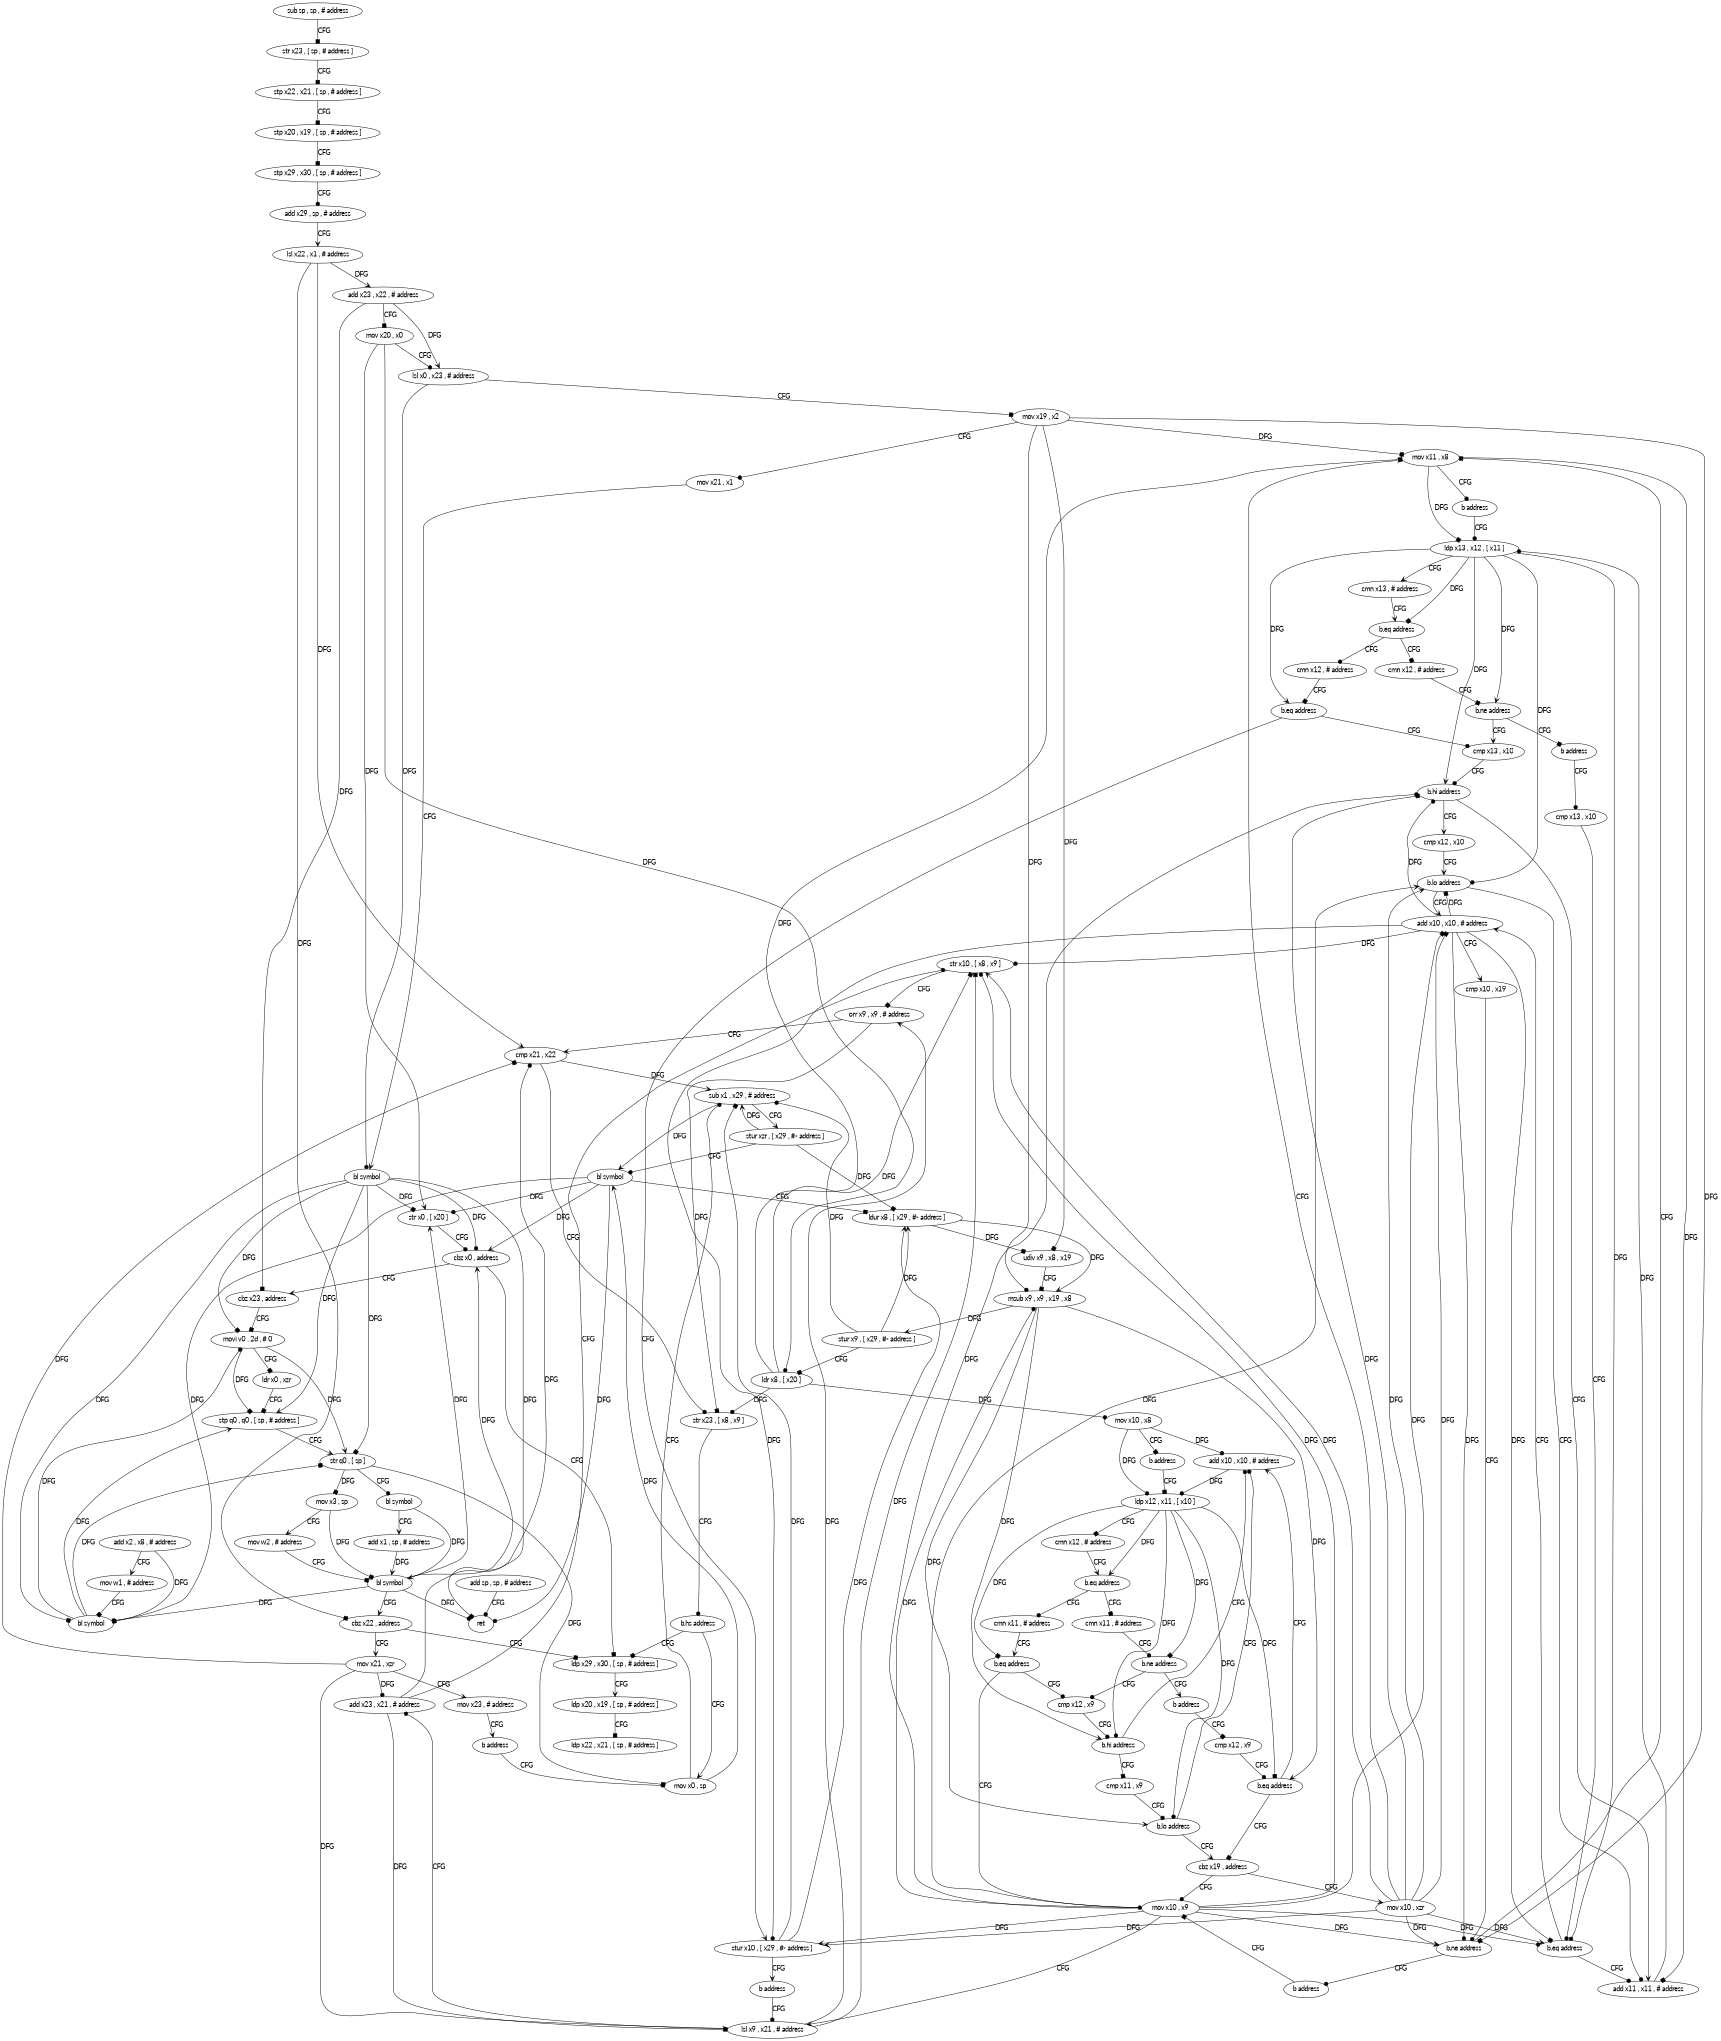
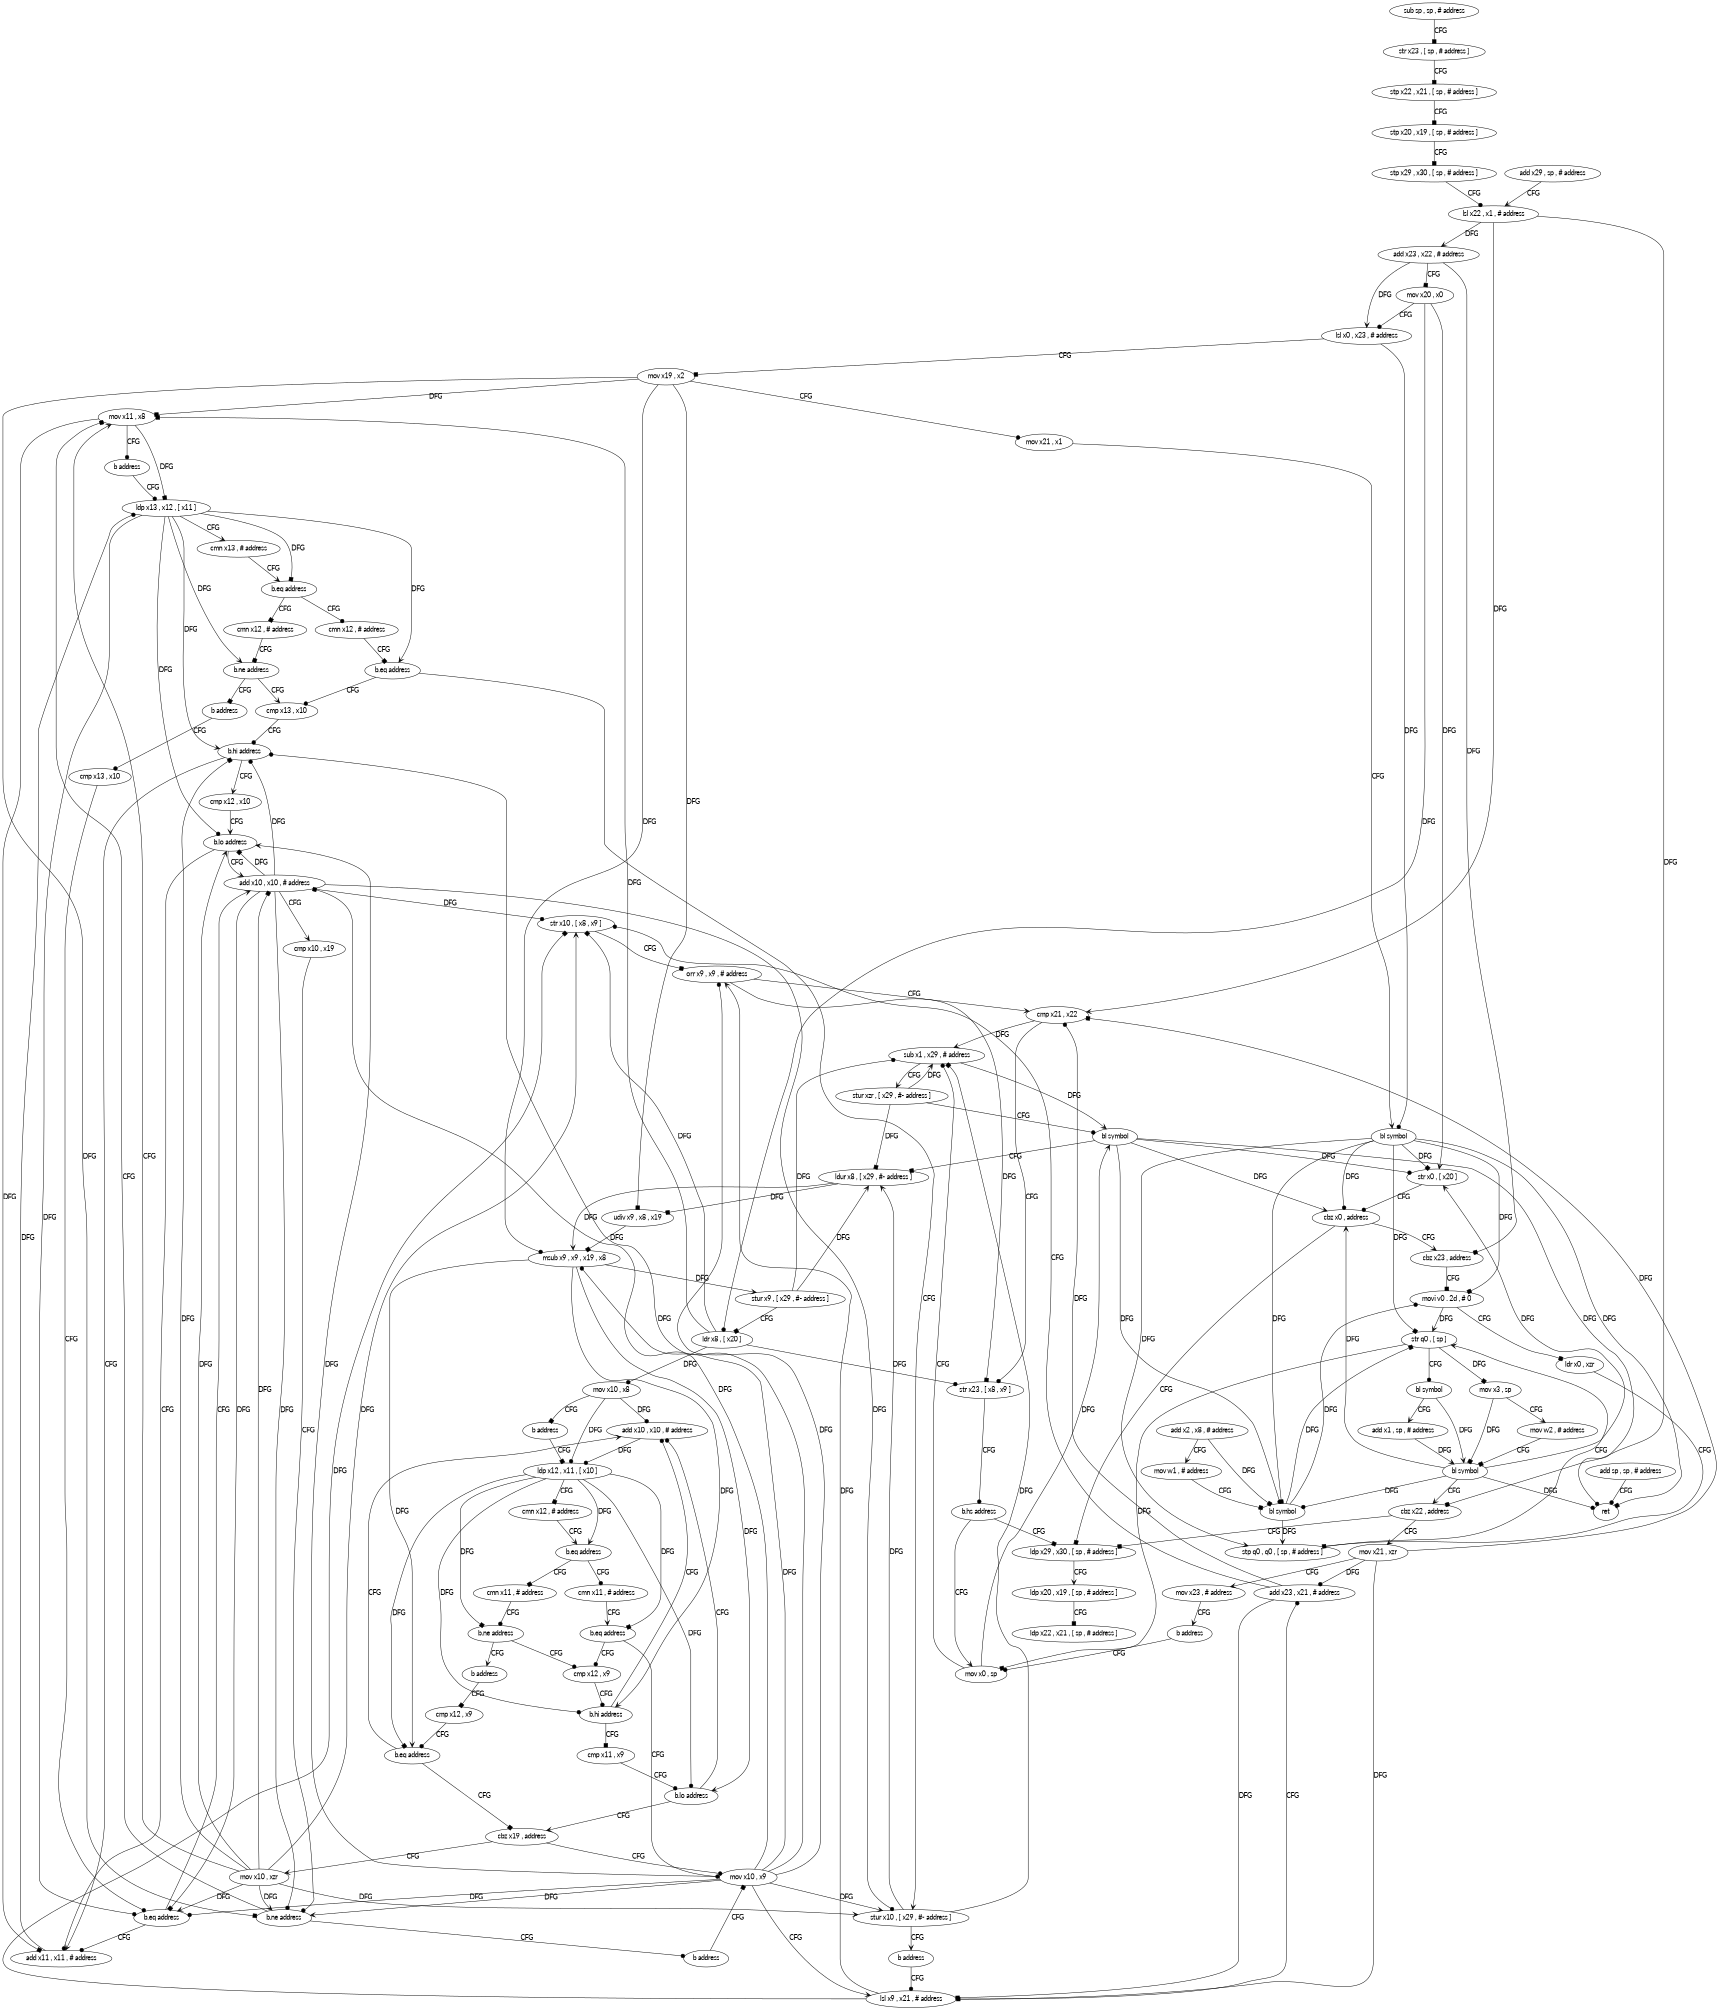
edge "stp x29 , x30 , [ sp , # address ]" -> "add x29 , sp , # address": now "stp x29 , x30 , [ sp , # address ]" -> "lsl x22 , x1 , # address"
edge "udiv x9 , x8 , x19" -> "msub x9 , x9 , x19 , x8": label "CFG" -> "DFG"
edge "movi v0 . 2d , # 0" -> "stp q0 , q0 , [ sp , # address ]": removed, label "DFG"
edge "mov x10 , x9" -> "str x10 , [ x8 , x9 ]": now "mov x10 , x9" -> "orr x9 , x9 , # address"
edge "mov x21 , xzr" -> "lsl x9 , x21 , # address": arrowhead vee -> box
